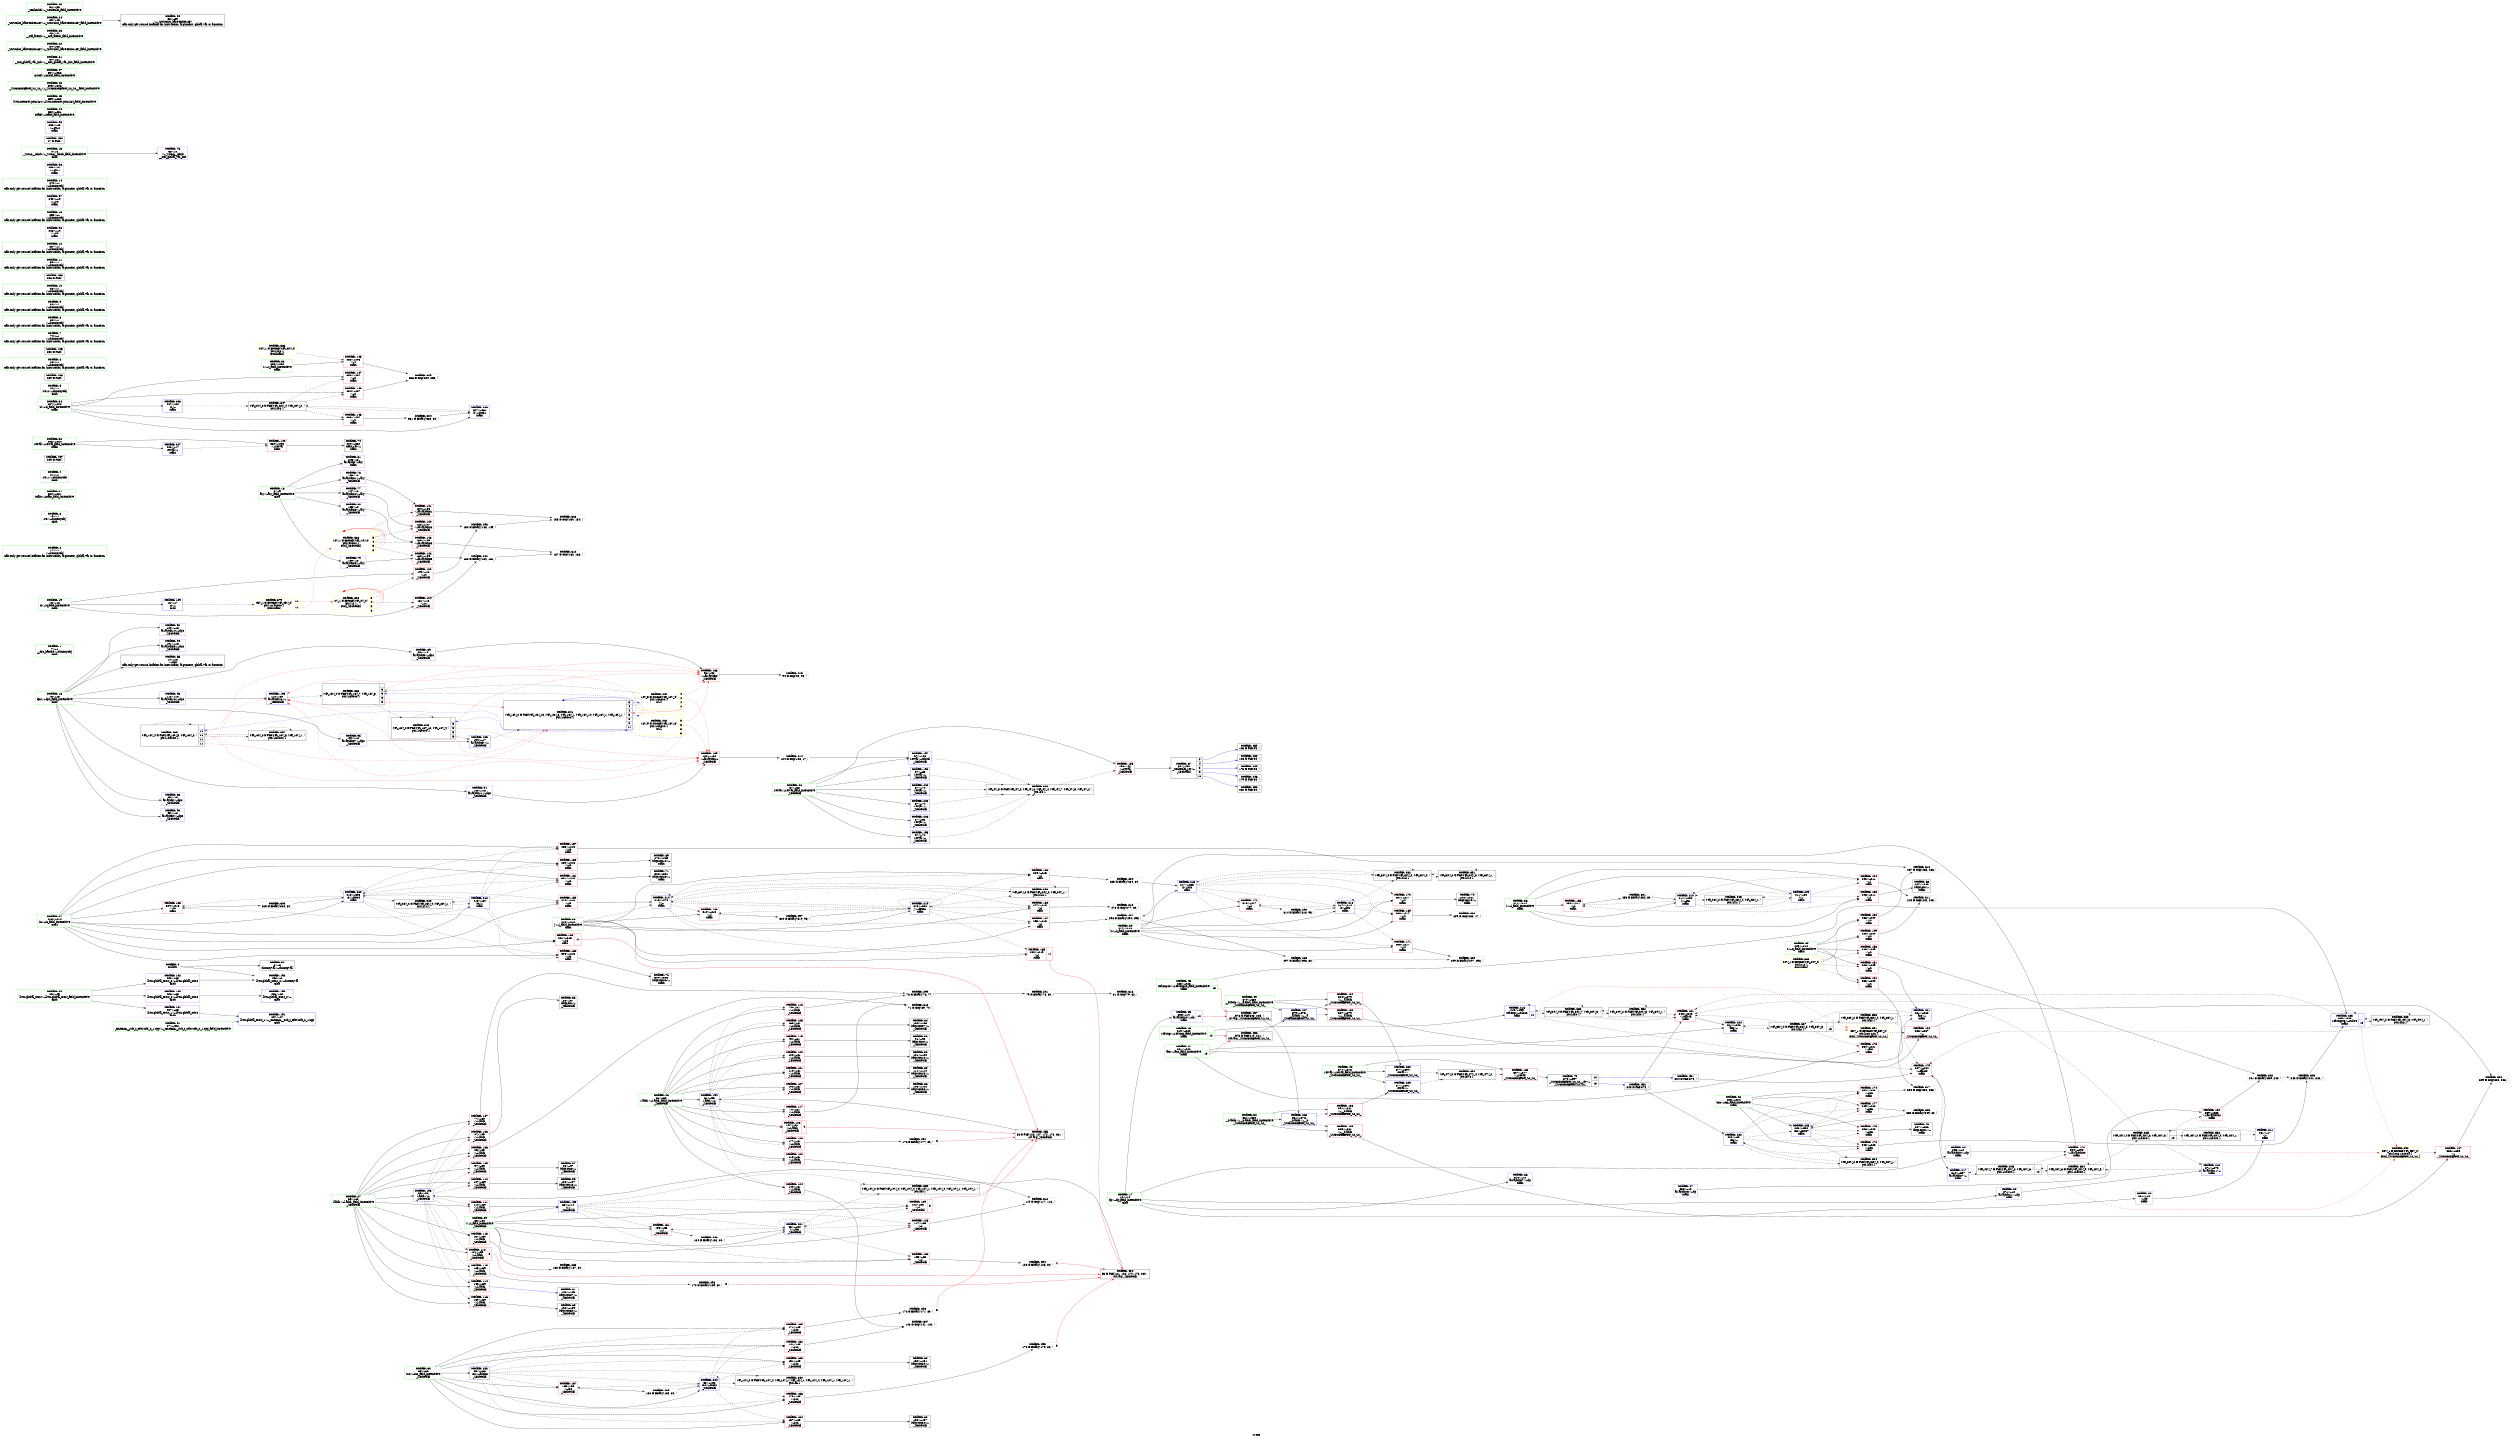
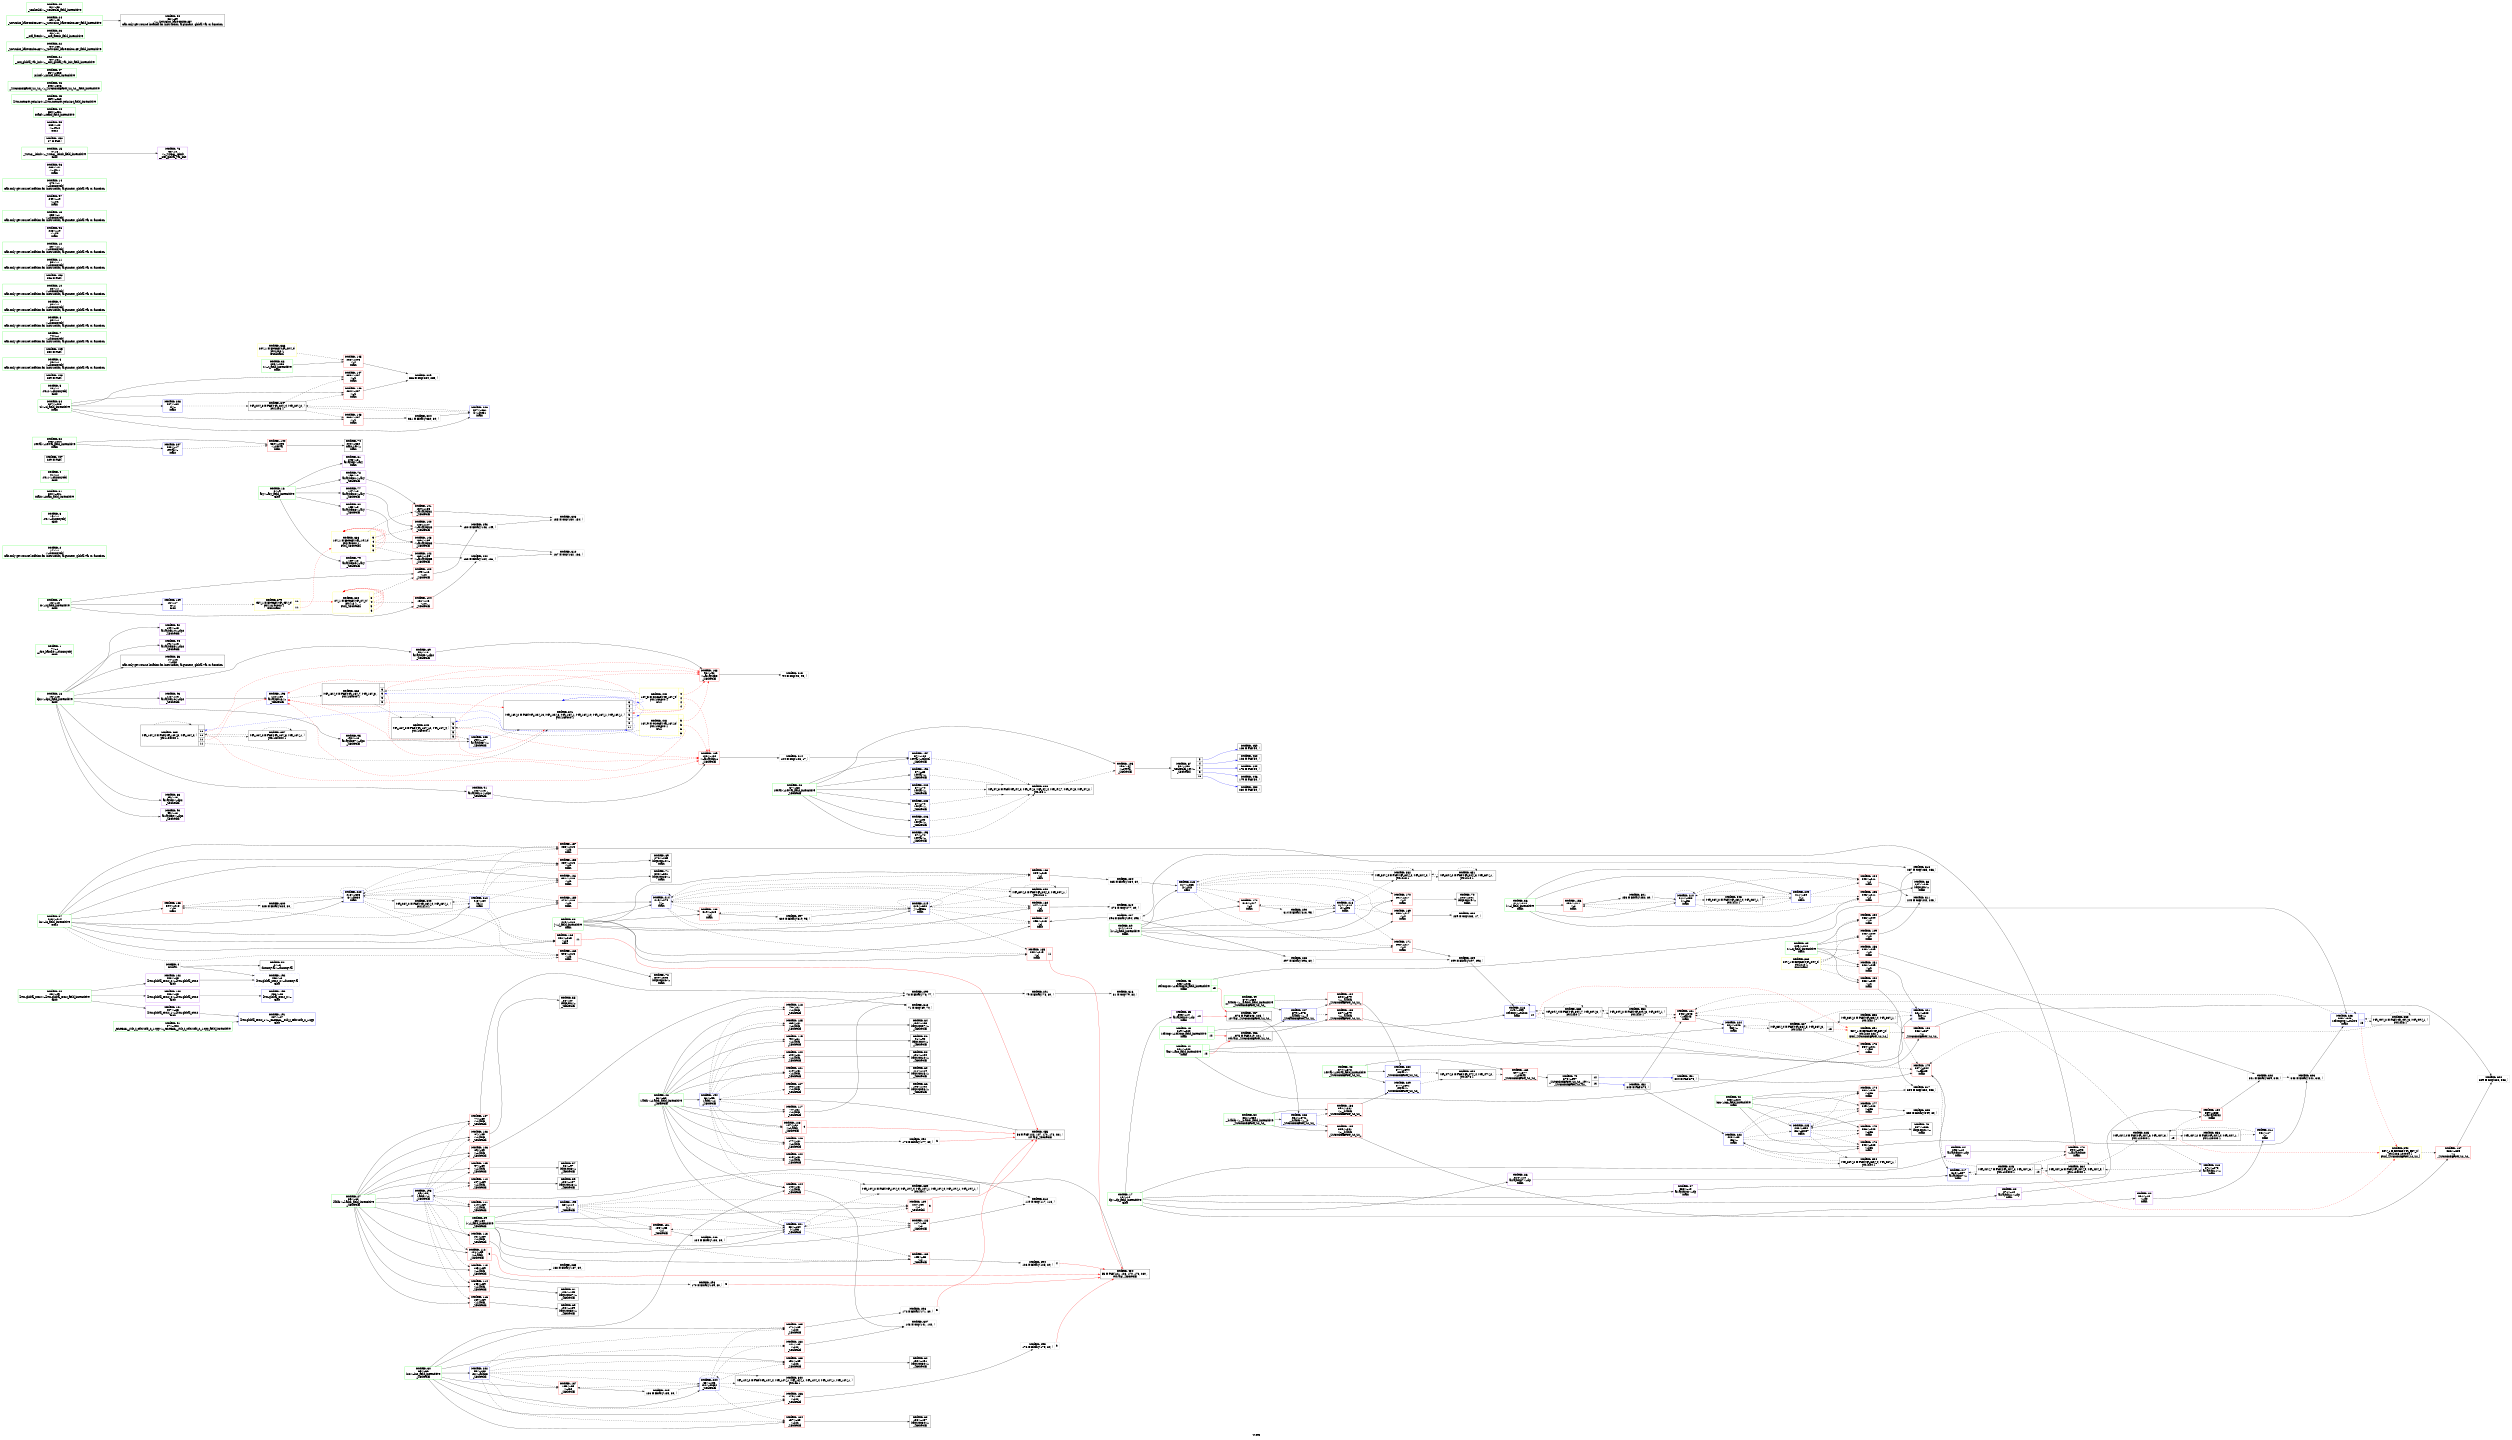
node "NodeID: 99": text "main" -> "ctors"
edge "NodeID: 442" -> "NodeID: 343": added
edge "NodeID: 335" -> "NodeID: 341": color red -> black
edge "NodeID: 38" -> "NodeID: 214": style dashed -> solid
edge "NodeID: 167" -> "NodeID: 287": reversed
edge "NodeID: 37" -> "NodeID: 162": style solid -> dashed
edge "NodeID: 289" -> "NodeID: 216": added
edge "NodeID: 49" -> "NodeID: 183": now "NodeID: 456" -> "NodeID: 183"
edge "NodeID: 28" -> "NodeID: 127": now "NodeID: 28" -> "NodeID: 201"
edge "NodeID: 222" -> "NodeID: 176": style dashed -> solid
edge "NodeID: 86" -> "NodeID: 217": added
edge "NodeID: 17" -> "NodeID: 87": added
edge "NodeID: 114" -> "NodeID: 61": color blue -> black
edge "NodeID: 30" -> "NodeID: 132": now "NodeID: 30" -> "NodeID: 124"
